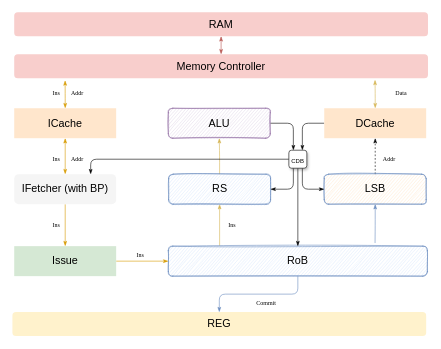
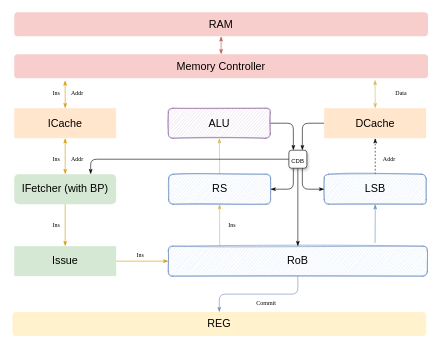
node "IFetcher (with BP)": fillcolor #f5f5f5 -> #d5e8d4
node "LSB": fillcolor #ffe6cc -> #dae8fc
